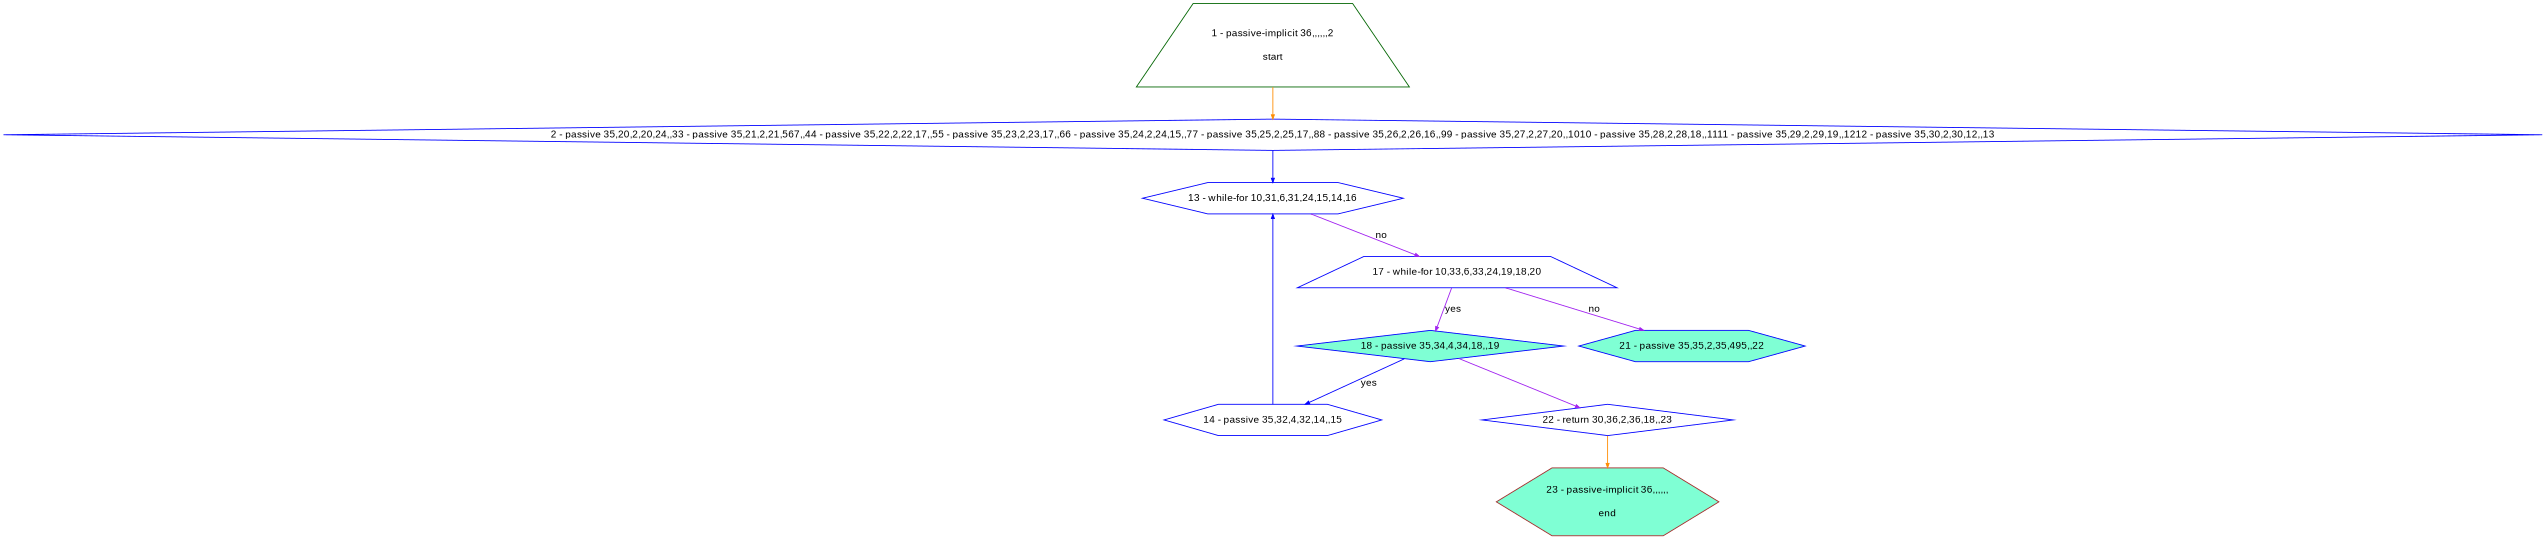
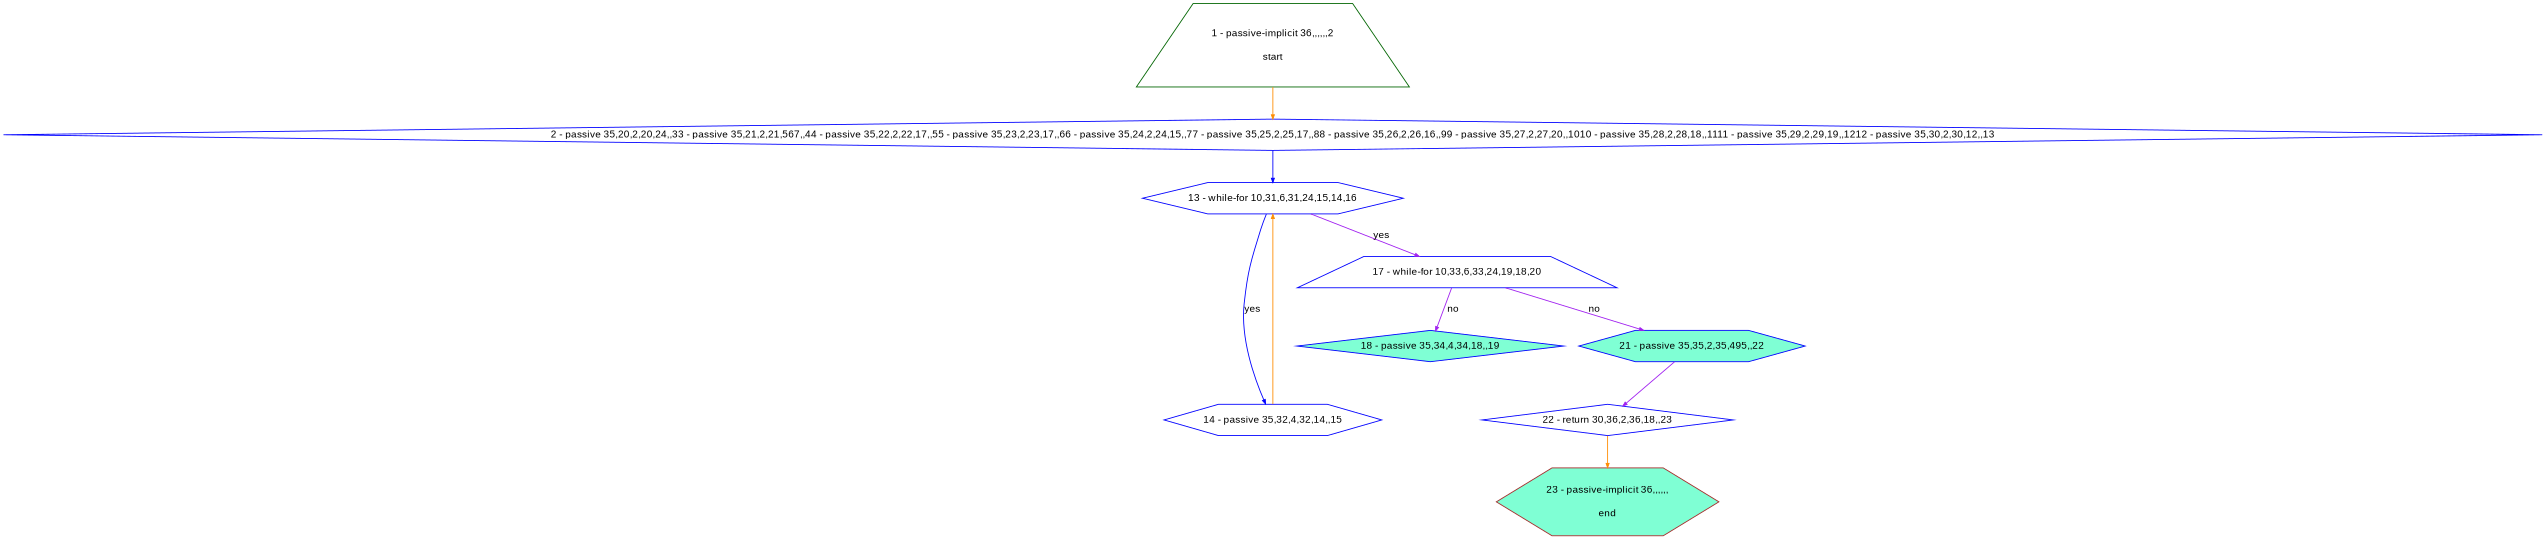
edge "13 - while-for 10,31,6,31,24,15,14,16" -> "17 - while-for 10,33,6,33,24,19,18,20": label "no" -> "yes"
edge "17 - while-for 10,33,6,33,24,19,18,20" -> "18 - passive 35,34,4,34,18,,19": label "yes" -> "no"
edge "14 - passive 35,32,4,32,14,,15" -> "13 - while-for 10,31,6,31,24,15,14,16": color blue -> darkorange
edge "18 - passive 35,34,4,34,18,,19" -> "14 - passive 35,32,4,32,14,,15": now "13 - while-for 10,31,6,31,24,15,14,16" -> "14 - passive 35,32,4,32,14,,15"
edge "18 - passive 35,34,4,34,18,,19" -> "22 - return 30,36,2,36,18,,23": now "21 - passive 35,35,2,35,495,,22" -> "22 - return 30,36,2,36,18,,23"
